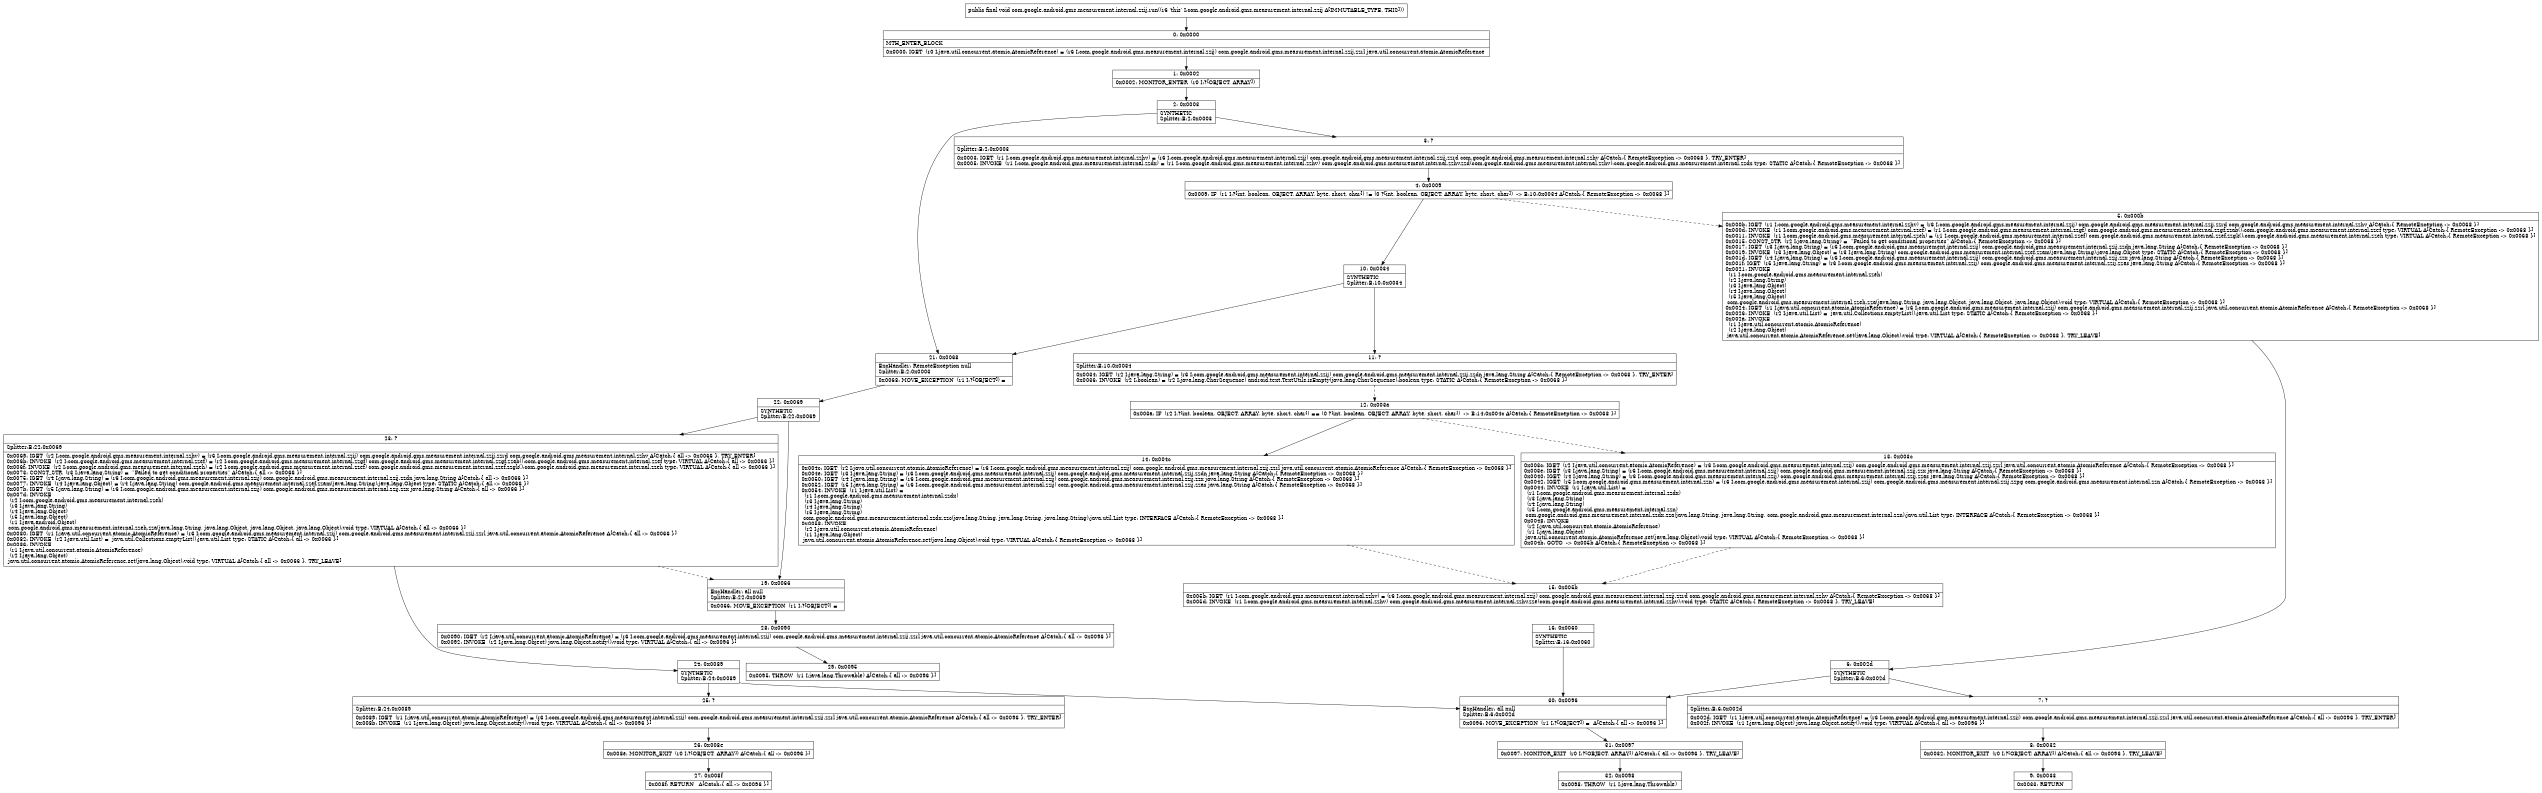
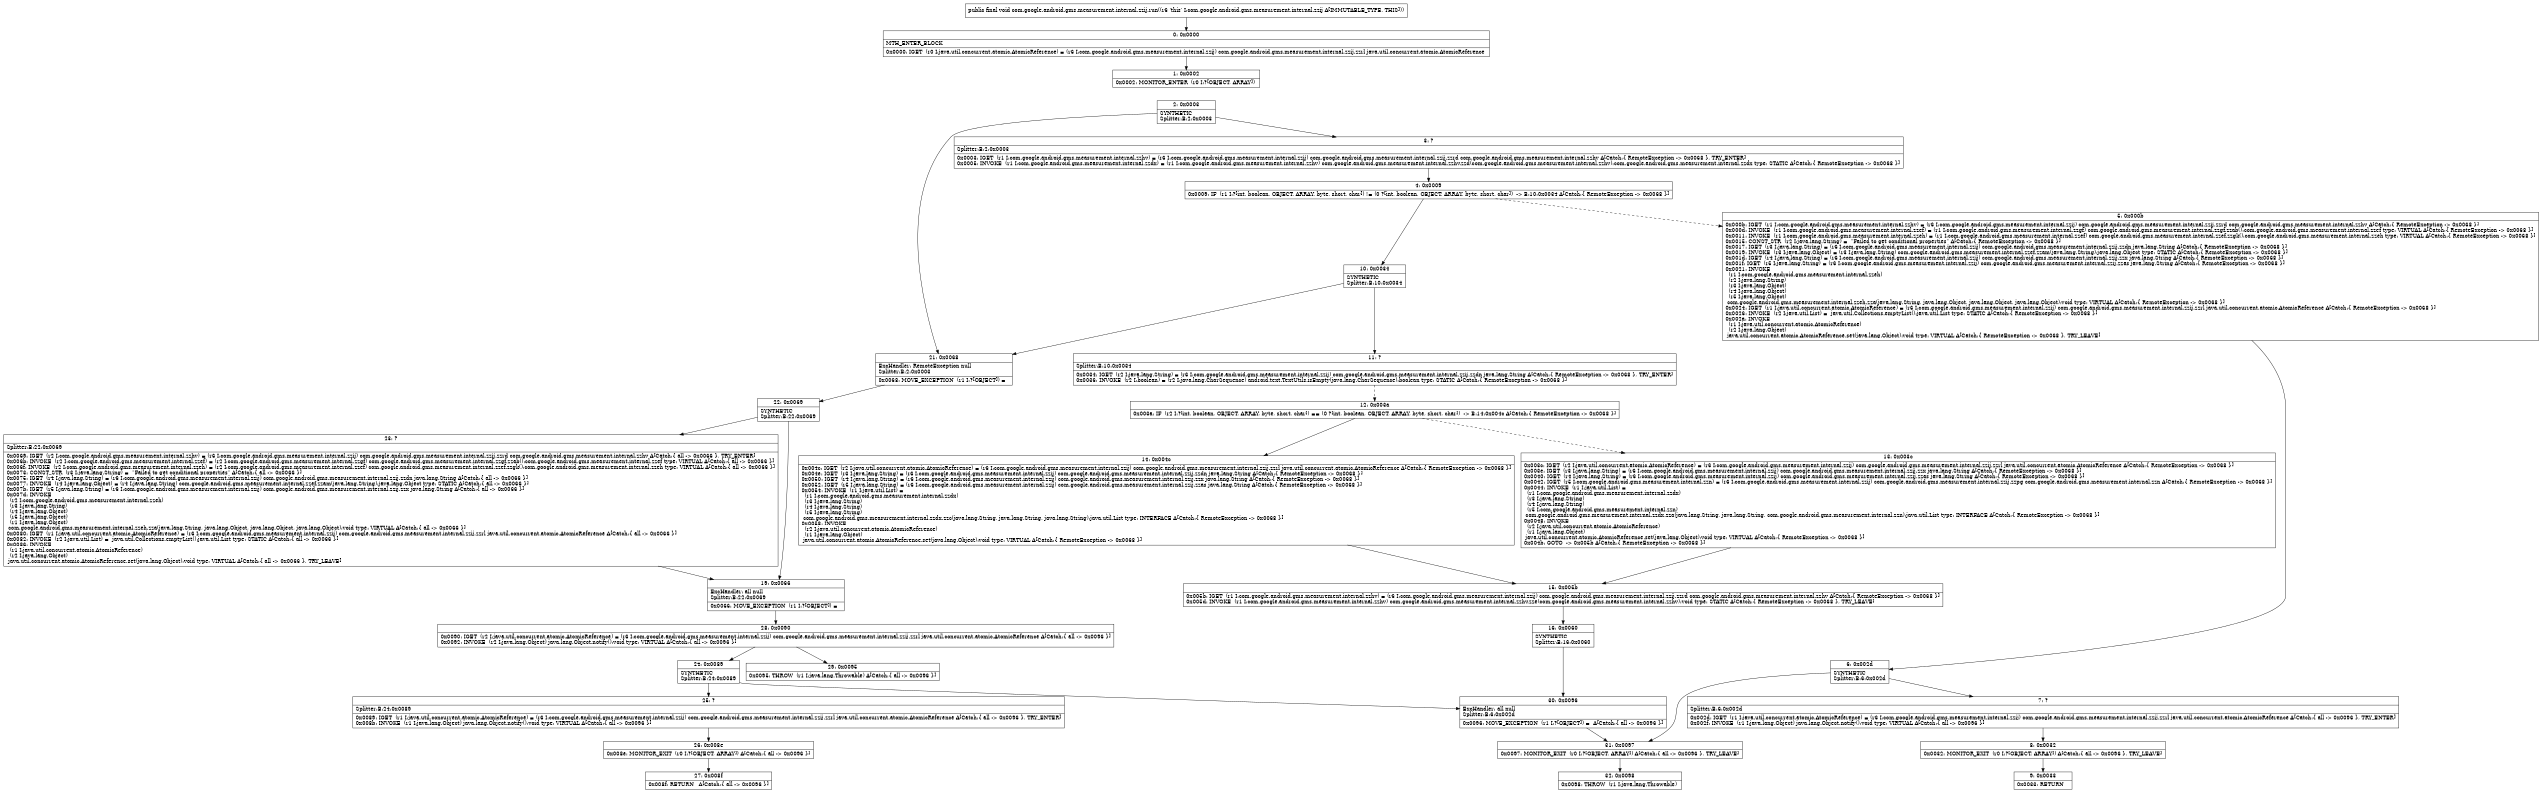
edge "1: 0x0002" -> "2: 0x0003": removed
node "23: ?": text "(r1 I:java.android.Object)" -> "(r1 I:java.lang.Object)"
edge "14: 0x004c" -> "15: 0x005b": style dashed -> solid
edge "13: 0x003c" -> "15: 0x005b": style dashed -> solid
edge "23: ?" -> "19: 0x0066": style dashed -> solid
edge "15: 0x005b" -> "16: 0x0060": added
edge "23: ?" -> "24: 0x0089": now "28: 0x0090" -> "24: 0x0089"
edge "6: 0x002d" -> "30: 0x0096": now "6: 0x002d" -> "31: 0x0097"
